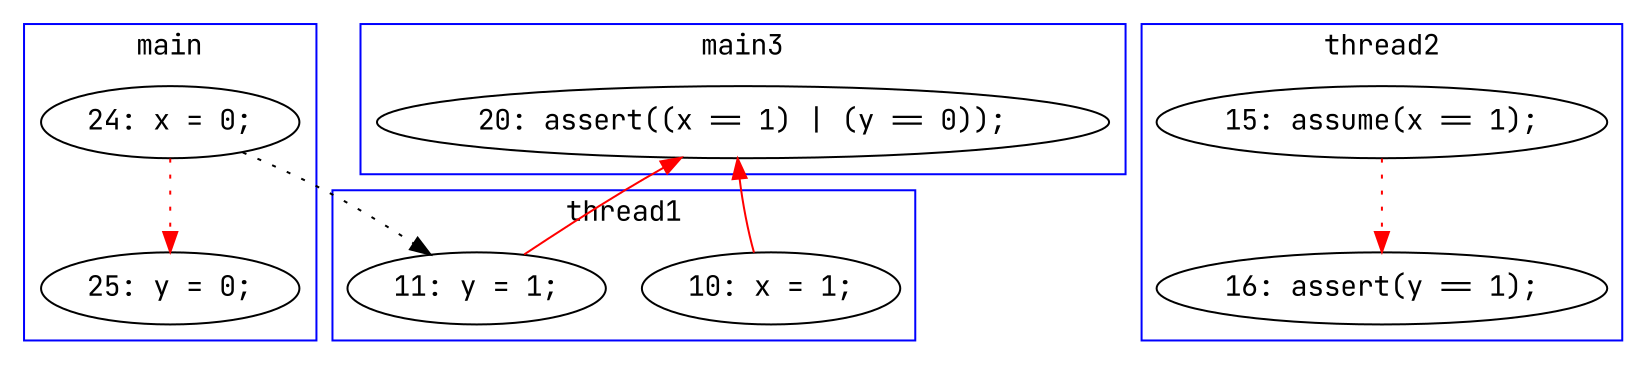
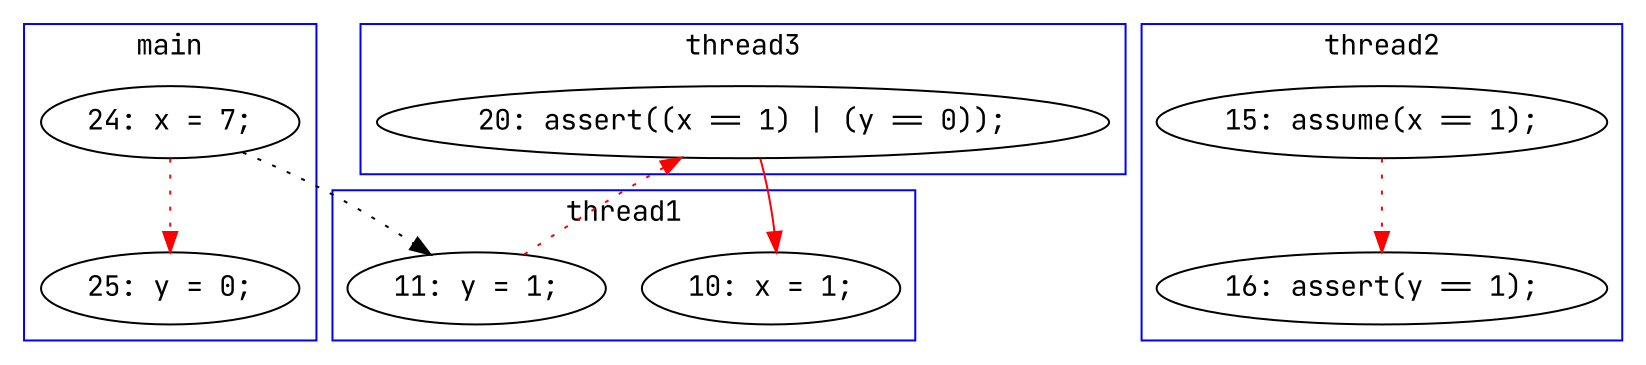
cluster "main3": label "main3" -> "thread3"
node "24: x = 0;": label "24: x = 0;" -> "24: x = 7;"
edge "11: y = 1;" -> "20: assert((x == 1) | (y == 0));": style solid -> dotted
edge "10: x = 1;" -> "20: assert((x == 1) | (y == 0));": reversed
